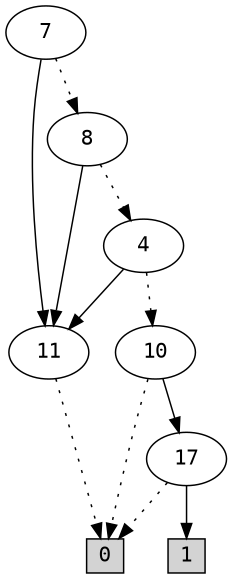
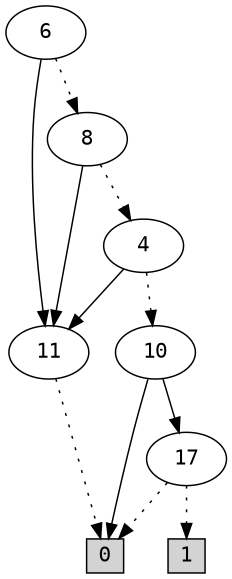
node "7": label "7" -> "6"
edge "10" -> "0": style dotted -> filled
edge "17" -> "1": style filled -> dotted
